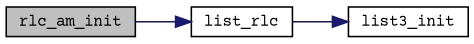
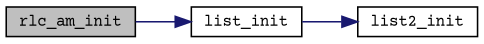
node "list_rlc": label "list_rlc" -> "list_init"
node "list3_init": label "list3_init" -> "list2_init"
